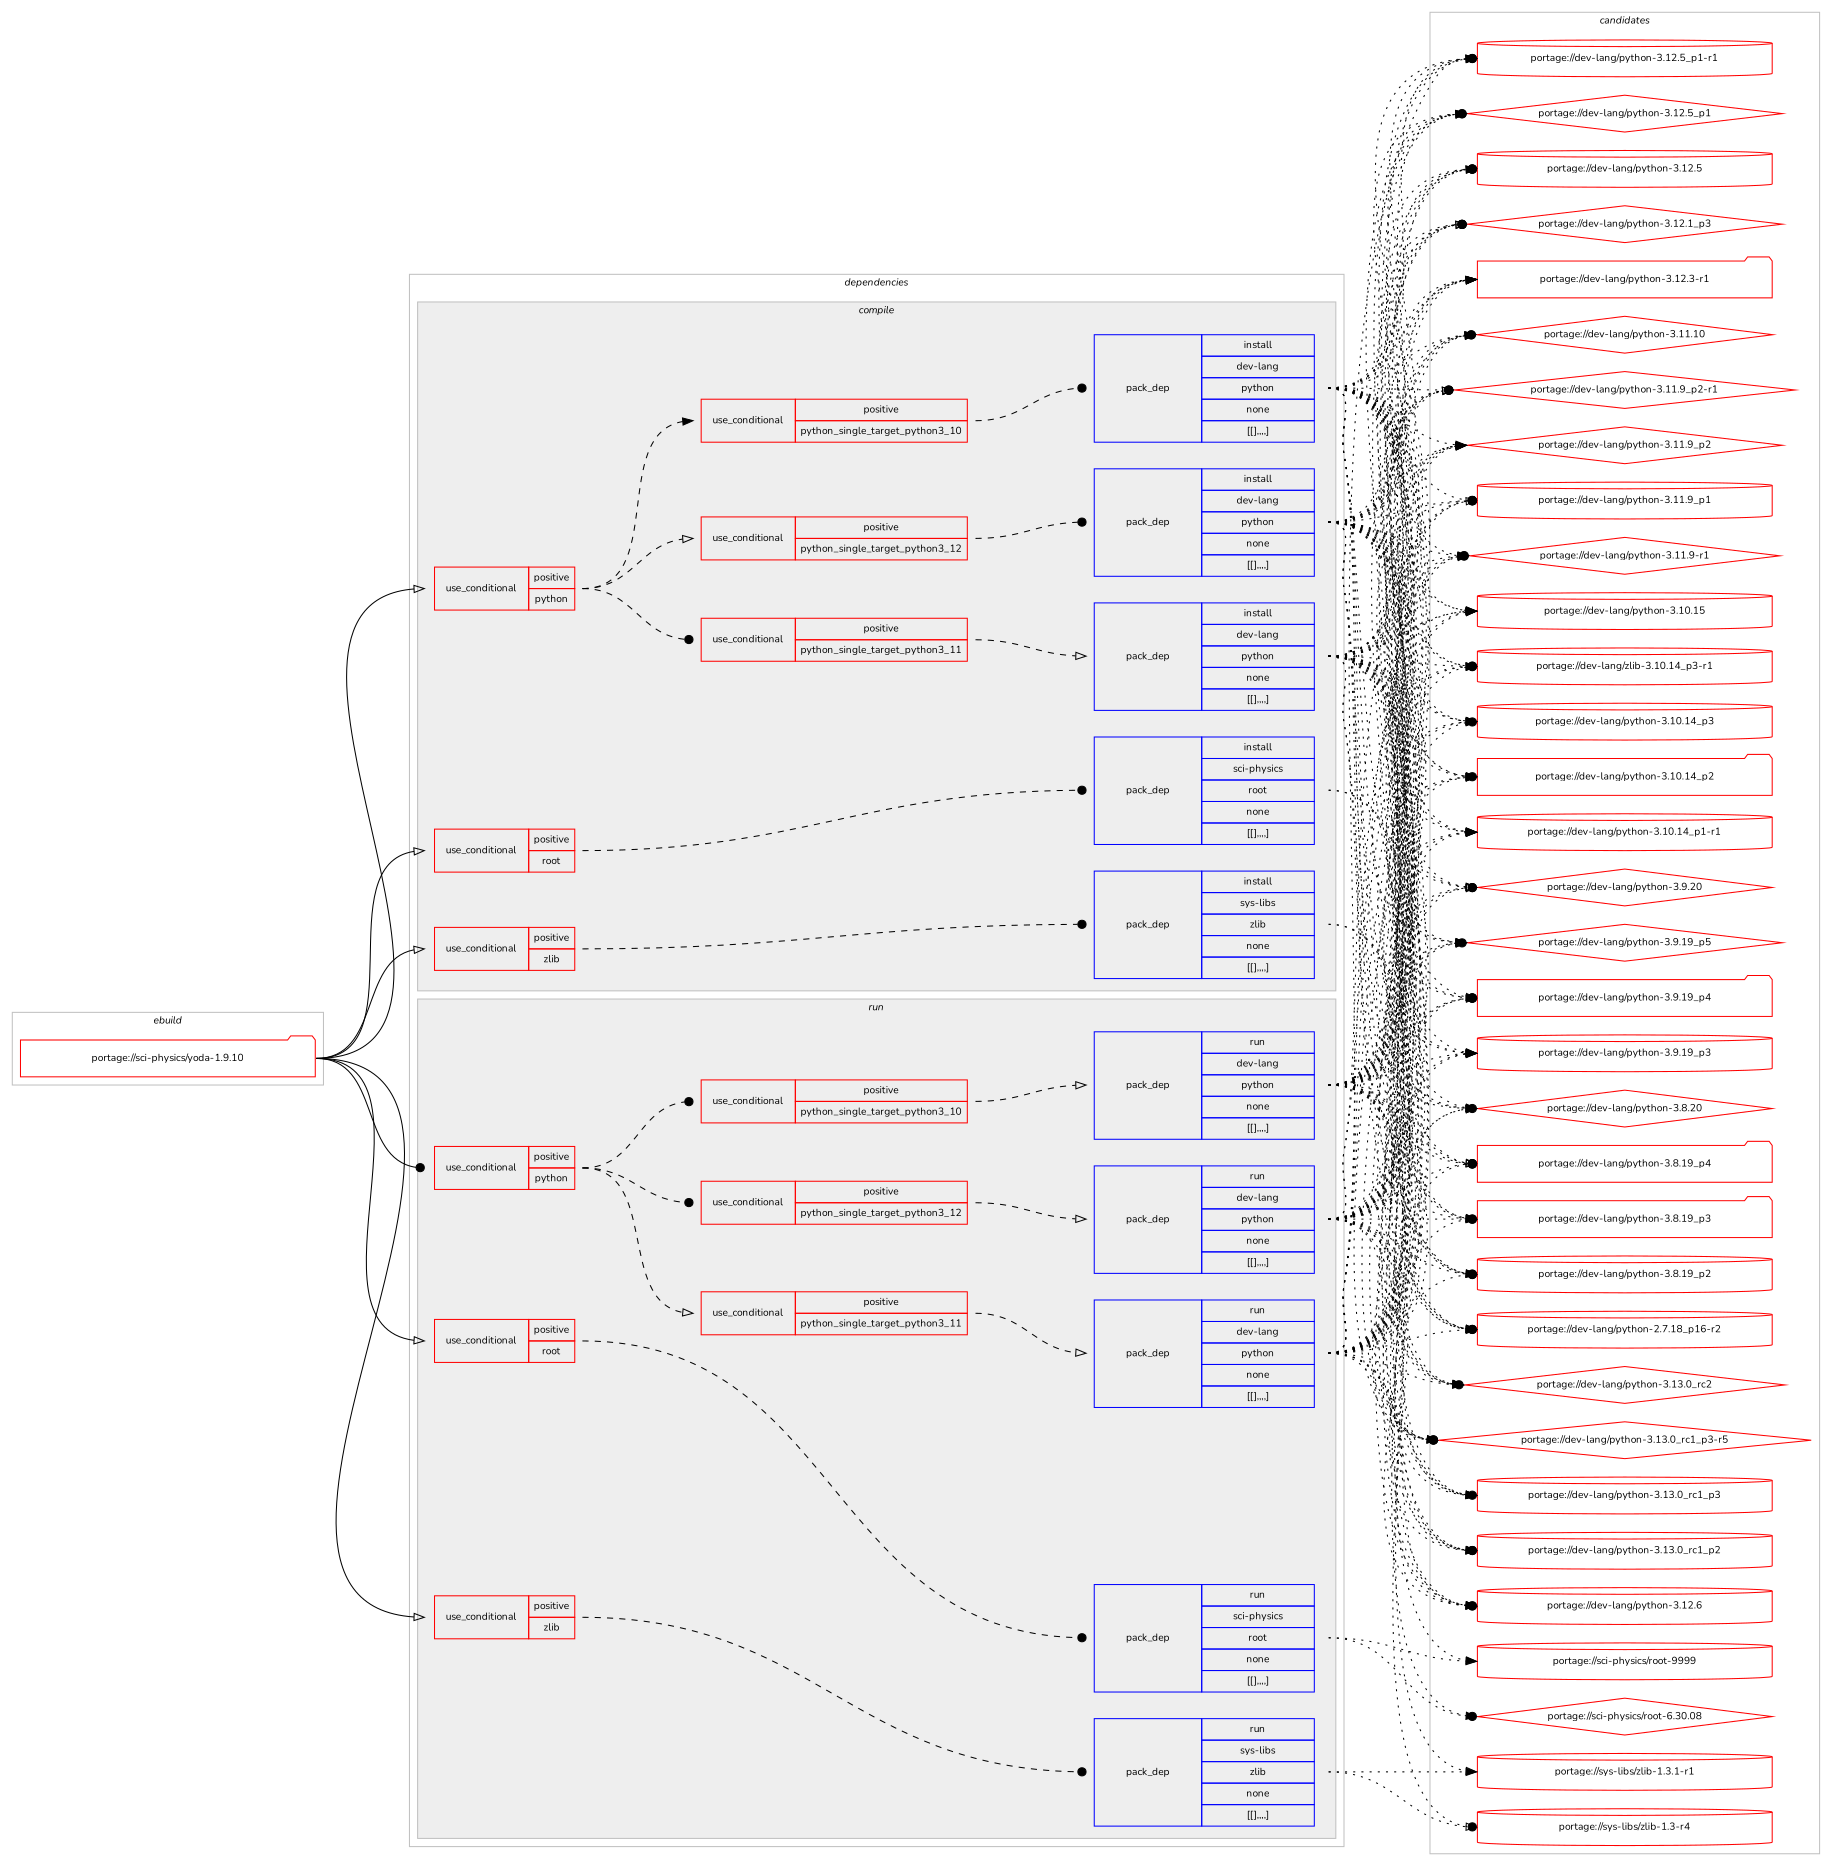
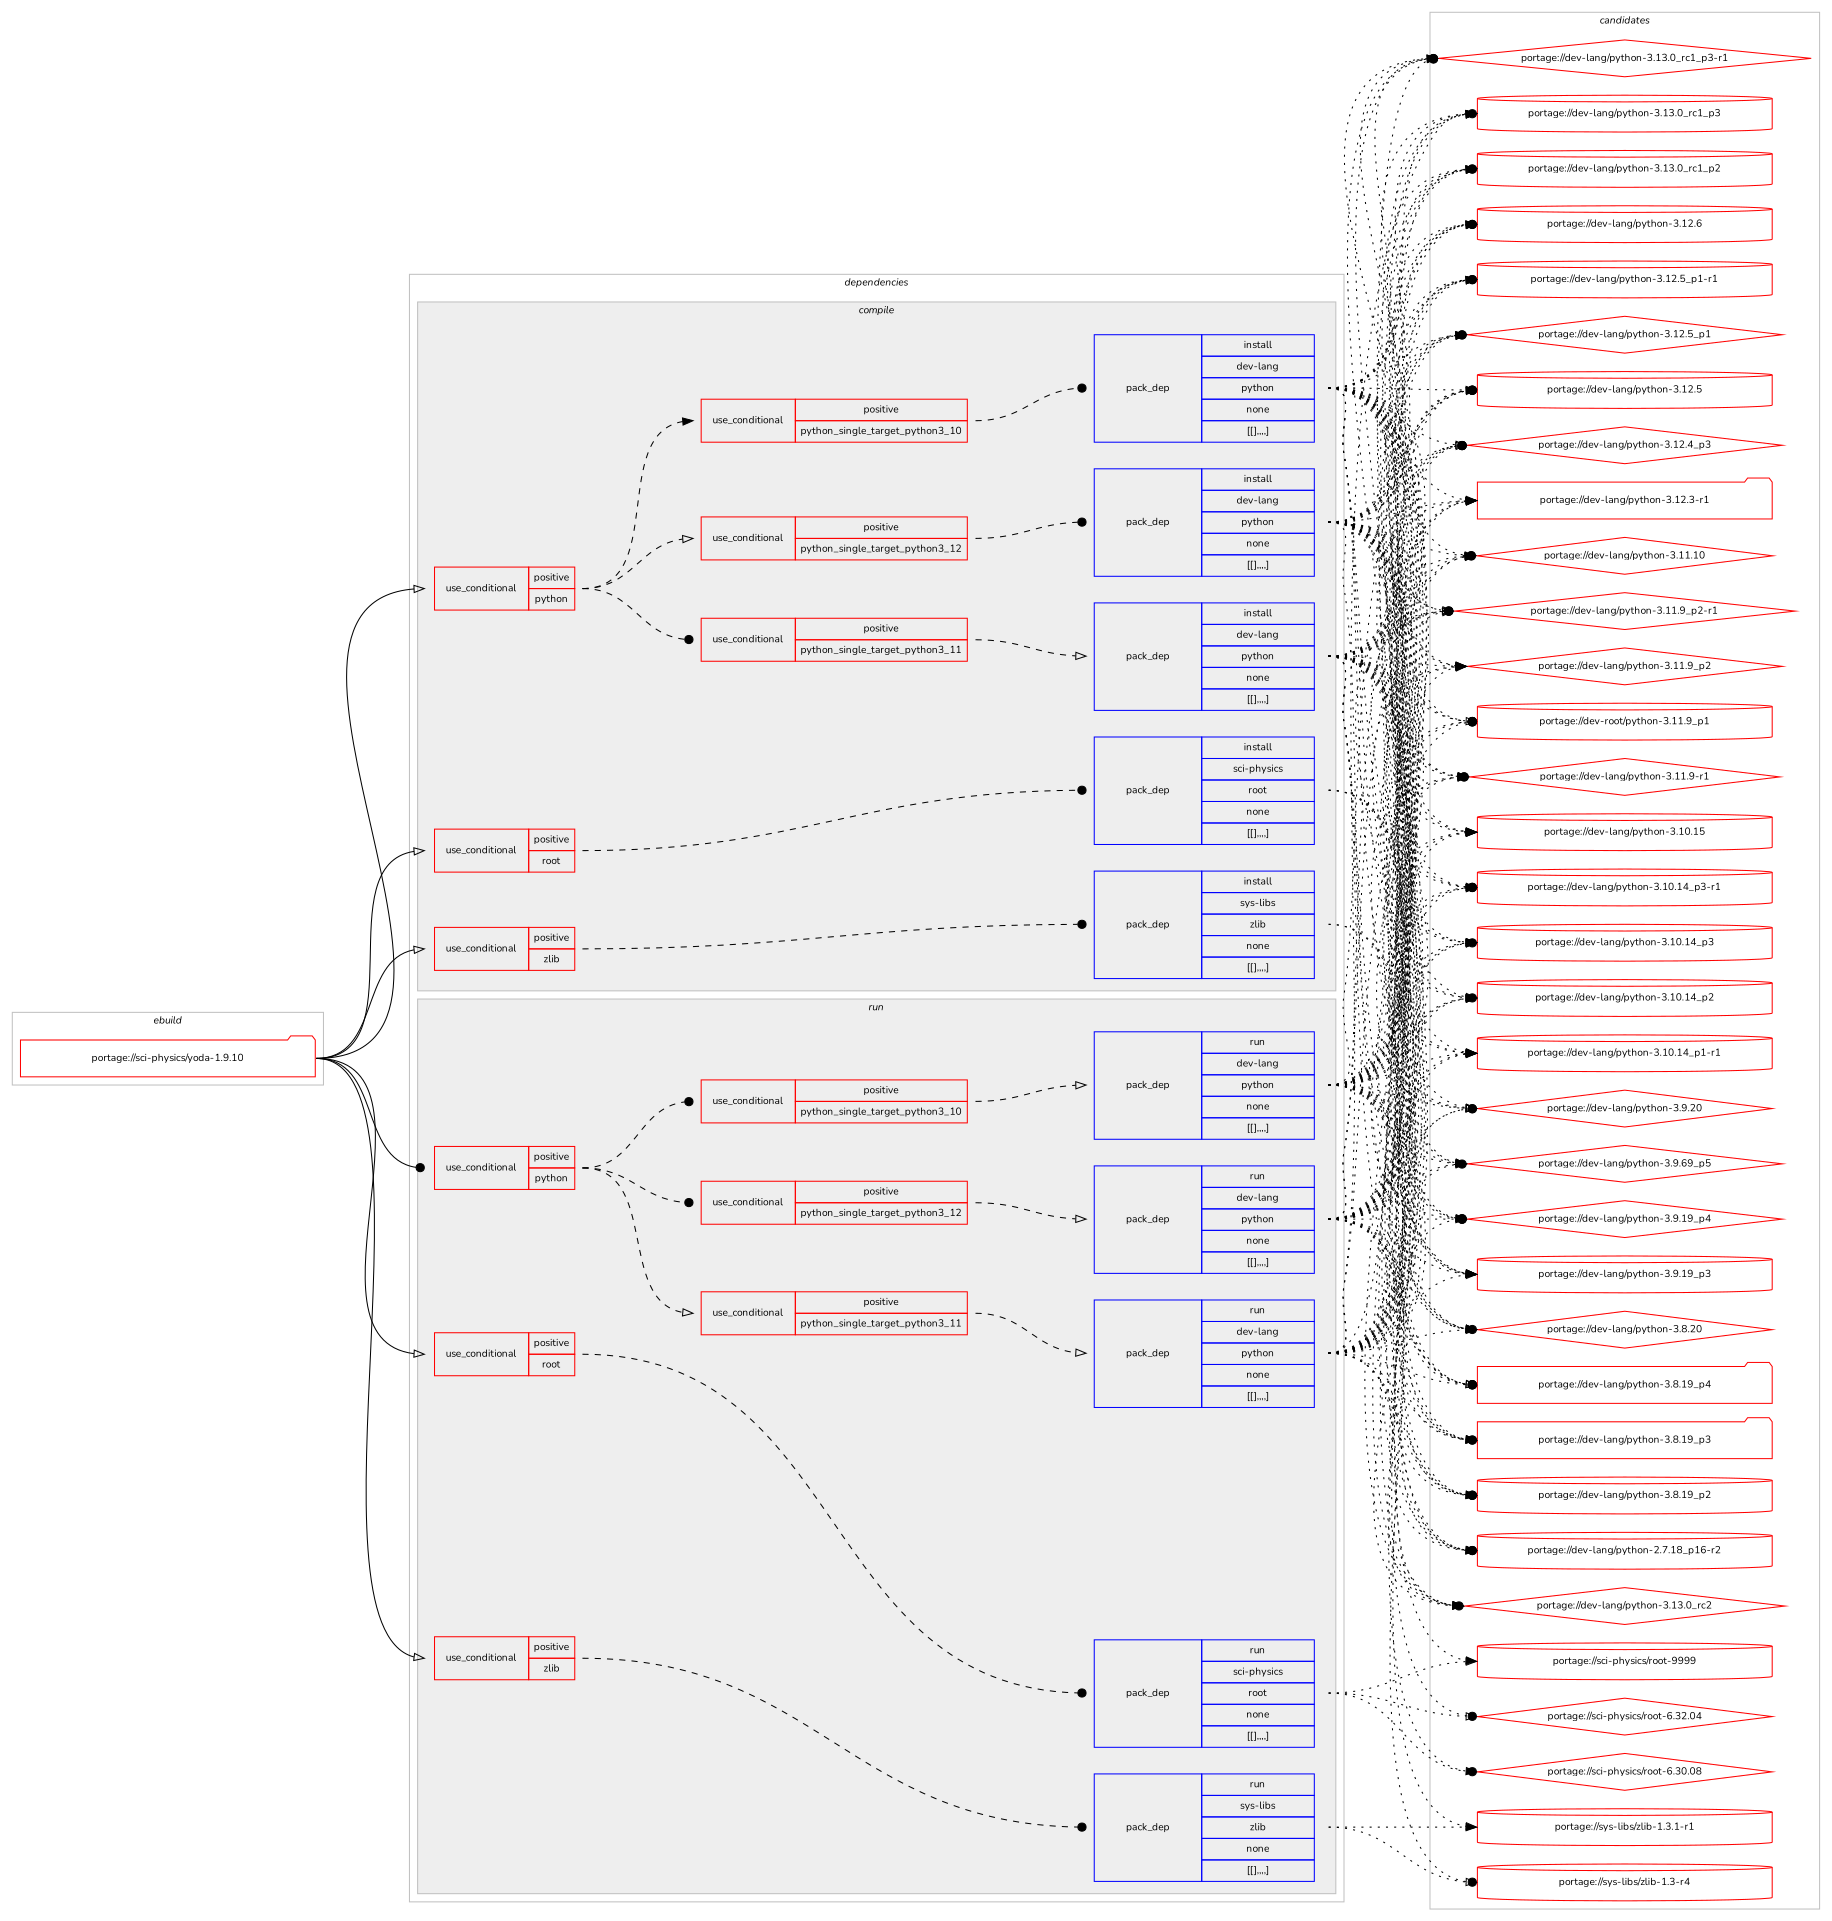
node "portage://dev-lang/python-3.12.1_p3": label "portage://dev-lang/python-3.12.1_p3" -> "portage://dev-lang/python-3.12.4_p3"
node "portage://dev-lang/python-3.11.9_p1": label "portage://dev-lang/python-3.11.9_p1" -> "portage://dev-root/python-3.11.9_p1"
node "portage://dev-lang/zlib-3.10.14_p3-r1": label "portage://dev-lang/zlib-3.10.14_p3-r1" -> "portage://dev-lang/python-3.10.14_p3-r1"
node "portage://dev-lang/python-3.10.14_p2": shape folder -> cylinder
node "portage://dev-lang/python-3.9.19_p5": label "portage://dev-lang/python-3.9.19_p5" -> "portage://dev-lang/python-3.9.69_p5"
node "portage://dev-lang/python-3.9.19_p4": shape folder -> diamond
node "portage://dev-lang/python-3.13.0_rc1_p3-r5": label "portage://dev-lang/python-3.13.0_rc1_p3-r5" -> "portage://dev-lang/python-3.13.0_rc1_p3-r1"
node "portage://sci-physics/root-6.32.04": added
